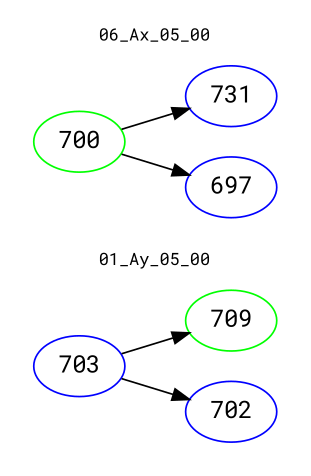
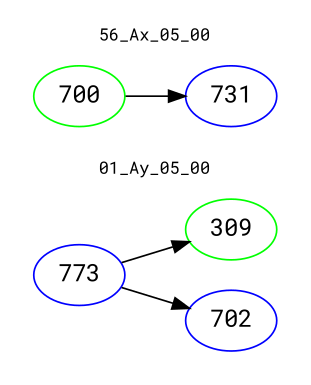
cluster "06_Ax_05_00": label "06_Ax_05_00" -> "56_Ax_05_00"
node "697": removed
node "709": label "709" -> "309"
node "703": label "703" -> "773"
